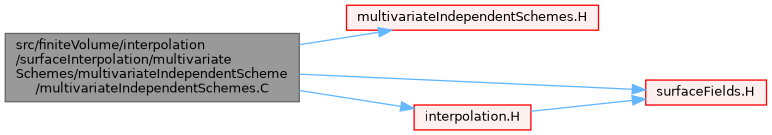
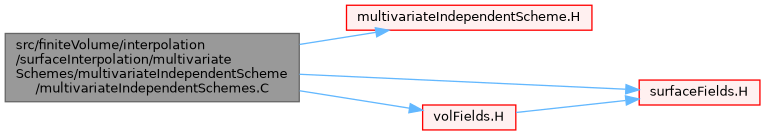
node "multivariateIndependentSchemes.H": label "multivariateIndependentSchemes.H" -> "multivariateIndependentScheme.H"
node "interpolation.H": label "interpolation.H" -> "volFields.H"
